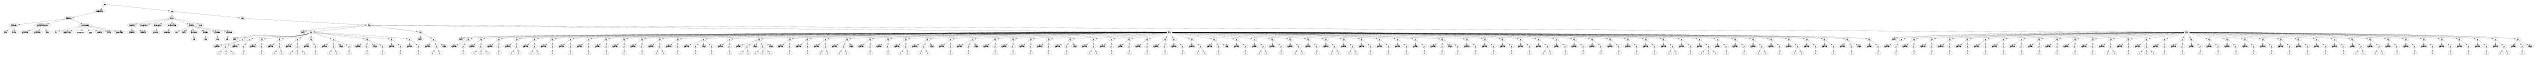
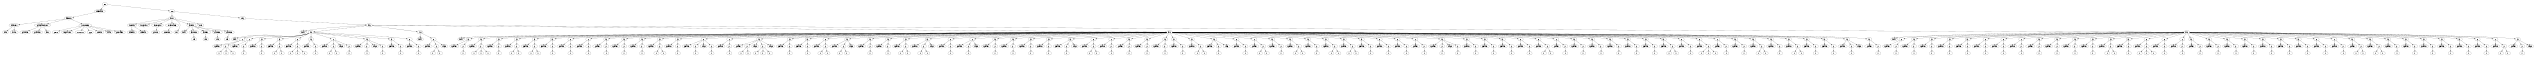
edge "castList" -> "set": now "front" -> "set"
node "div": label "div" -> "genre"
